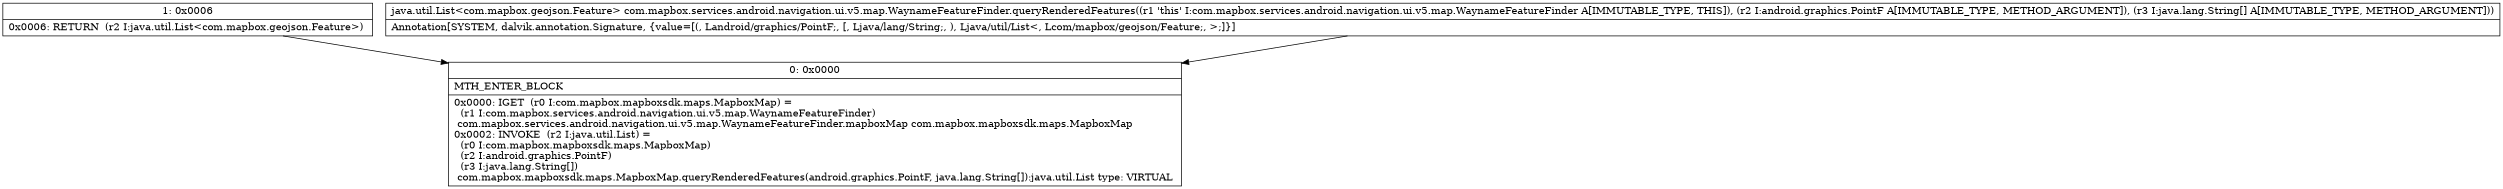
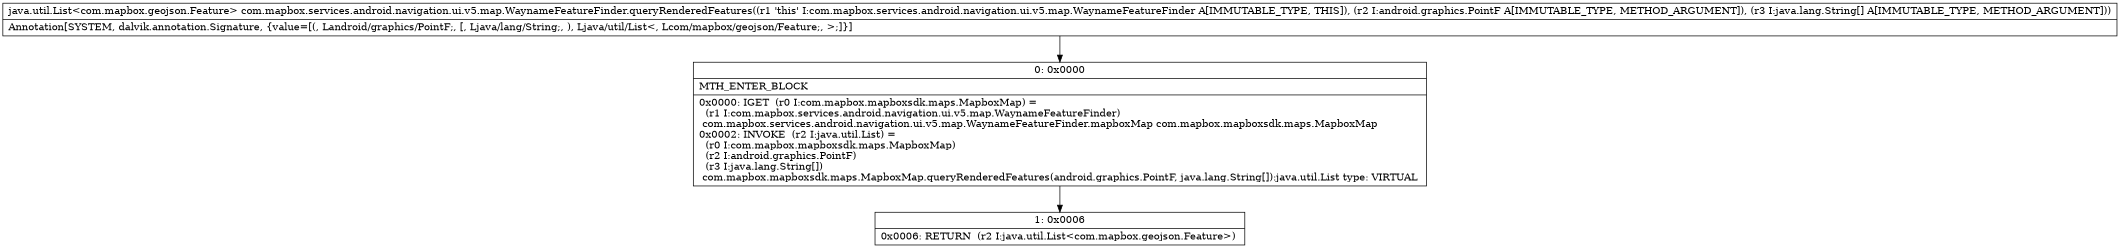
edge "1: 0x0006" -> "0: 0x0000": reversed
